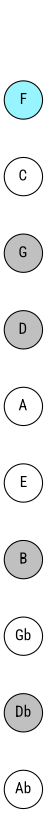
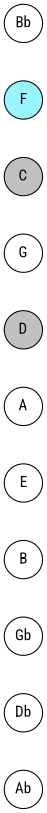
node "Bb": added
node "C": fillcolor white -> gray
node "G": fillcolor gray -> white
node "B": fillcolor gray -> white
node "Db": fillcolor gray -> white
